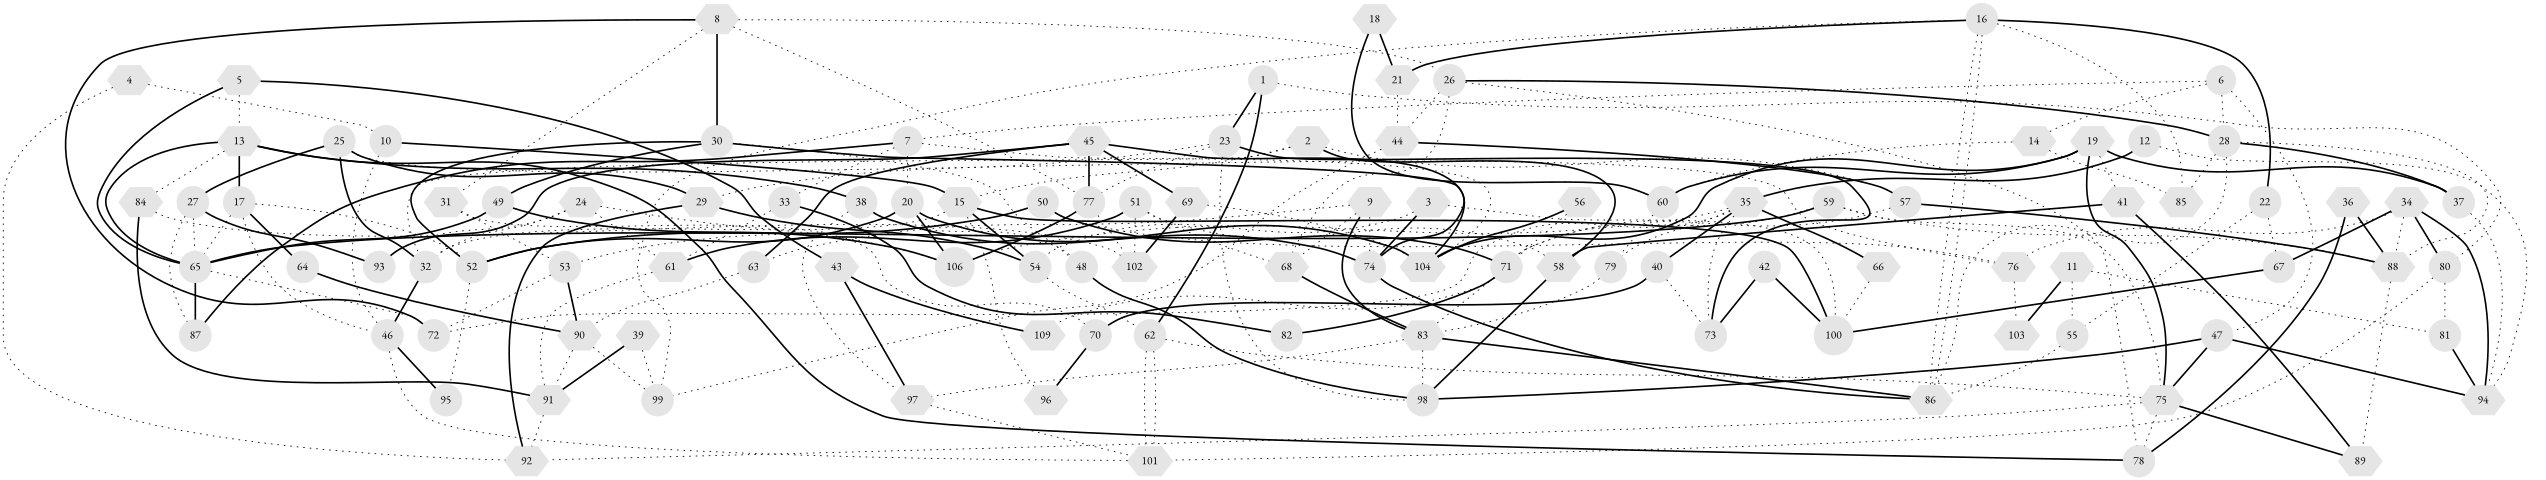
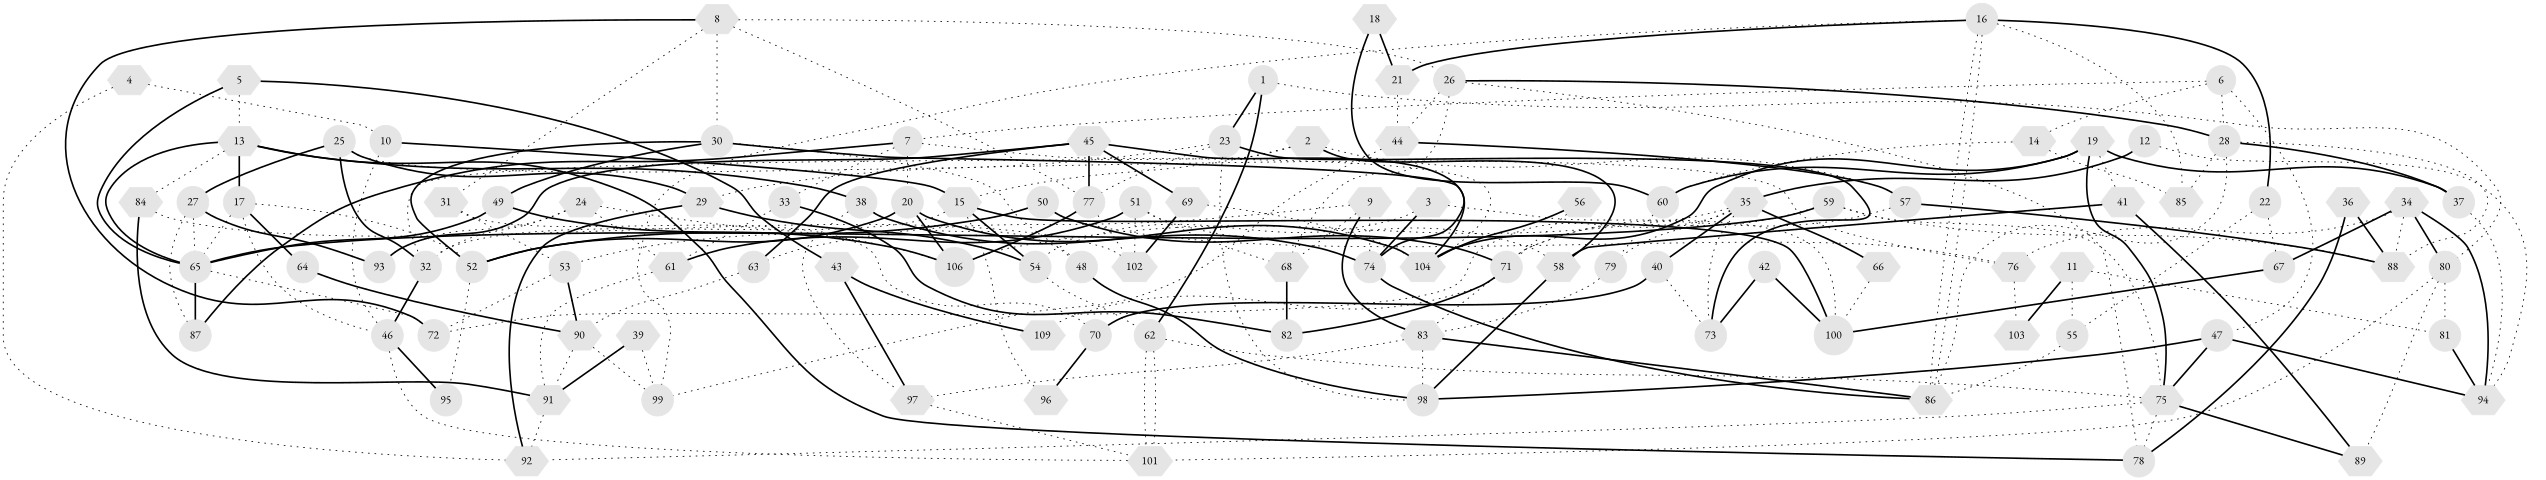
edge "8" -- "30": style bold -> dotted
edge "68" -- "83": now "68" -- "82"
edge "88" -- "89": now "80" -- "89"
